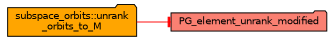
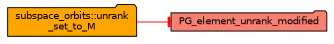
node "subspace_orbits::unrank _orbits_to_M": label "subspace_orbits::unrank _orbits_to_M" -> "subspace_orbits::unrank _set_to_M"
